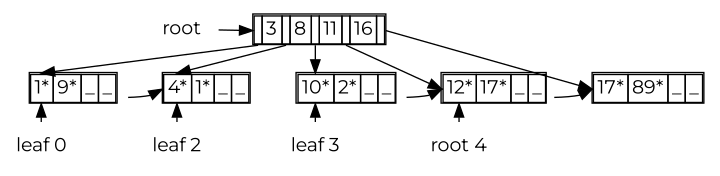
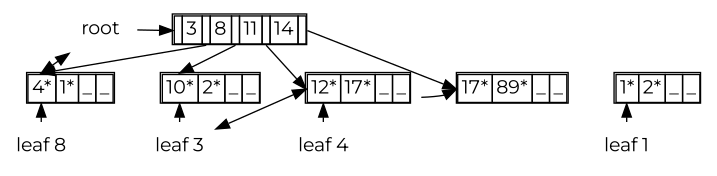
node "3": text "16" -> "14"
edge "3" -> "1*": removed
node "1*": text "9*" -> "2*"
edge "1*" -- "4*": now "root" -- "4*"
edge "10*" -- "12*": now "leaf 3" -- "12*"
node "leaf 0": label "leaf 0" -> "leaf 1"
node "leaf 2": label "leaf 2" -> "leaf 8"
node "root 4": label "root 4" -> "leaf 4"
